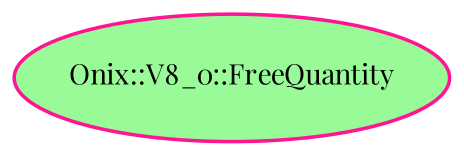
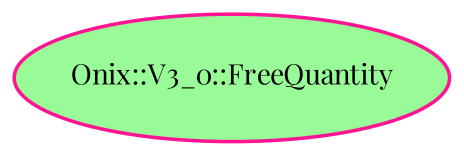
node "Onix::V8_0::FreeQuantity": label "Onix::V8_0::FreeQuantity" -> "Onix::V3_0::FreeQuantity"
